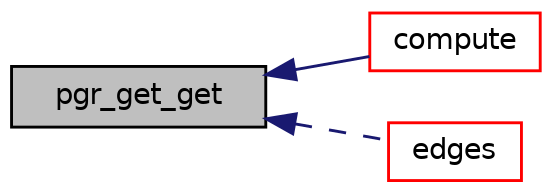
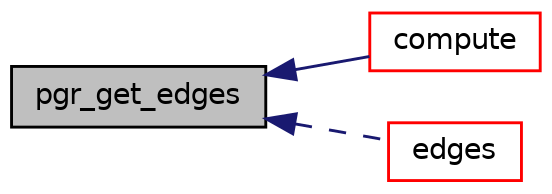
node "pgr_get_get": label "pgr_get_get" -> "pgr_get_edges"
